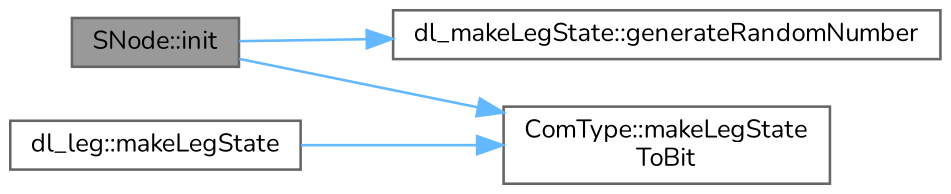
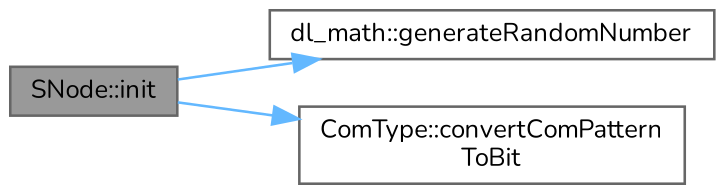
node "dl_makeLegState::generateRandomNumber": label "dl_makeLegState::generateRandomNumber" -> "dl_math::generateRandomNumber"
node "dl_leg::makeLegState": removed
node "ComType::makeLegState ToBit": label "ComType::makeLegState ToBit" -> "ComType::convertComPattern ToBit"
